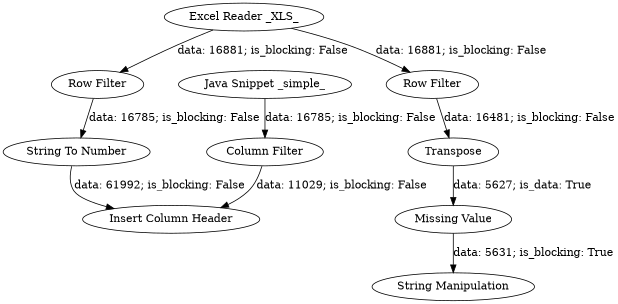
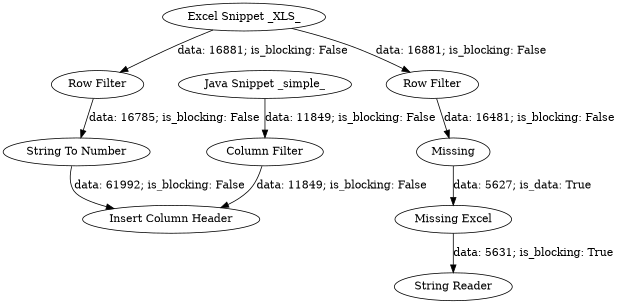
node "Excel Reader _XLS_": label "Excel Reader _XLS_" -> "Excel Snippet _XLS_"
edge "Java Snippet _simple_" -> "Column Filter": label "data: 16785; is_blocking: False" -> "data: 11849; is_blocking: False"
node "Transpose": label "Transpose" -> "Missing"
edge "Column Filter" -> "Insert Column Header": label "data: 11029; is_blocking: False" -> "data: 11849; is_blocking: False"
node "Missing Value": label "Missing Value" -> "Missing Excel"
node "String Manipulation": label "String Manipulation" -> "String Reader"
